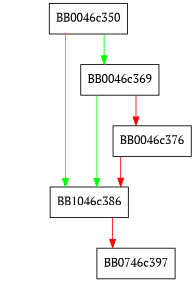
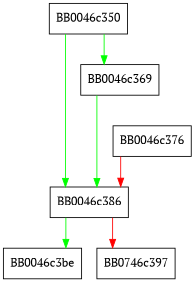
edge "BB0046c369" -> "BB0046c376": removed
node "BB1046c386": label "BB1046c386" -> "BB0046c386"
node "BB0046c3be": added
